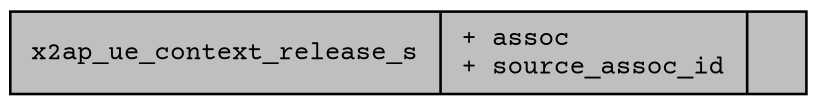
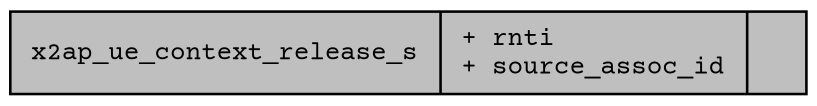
node "x2ap_ue_context_release_s": text "+ assoc" -> "+ rnti"
